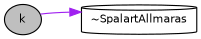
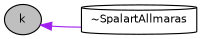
edge "k" -> "~SpalartAllmaras": reversed
